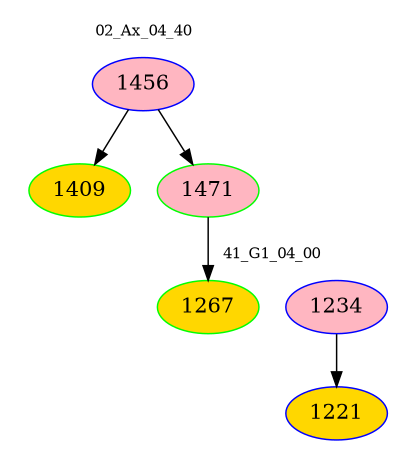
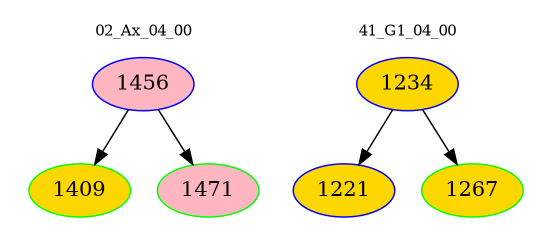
cluster "02_Ax_04_40": label "02_Ax_04_40" -> "02_Ax_04_00"
edge "1471" -> "1267": now "1234" -> "1267"
node "1234": fillcolor lightpink -> gold
